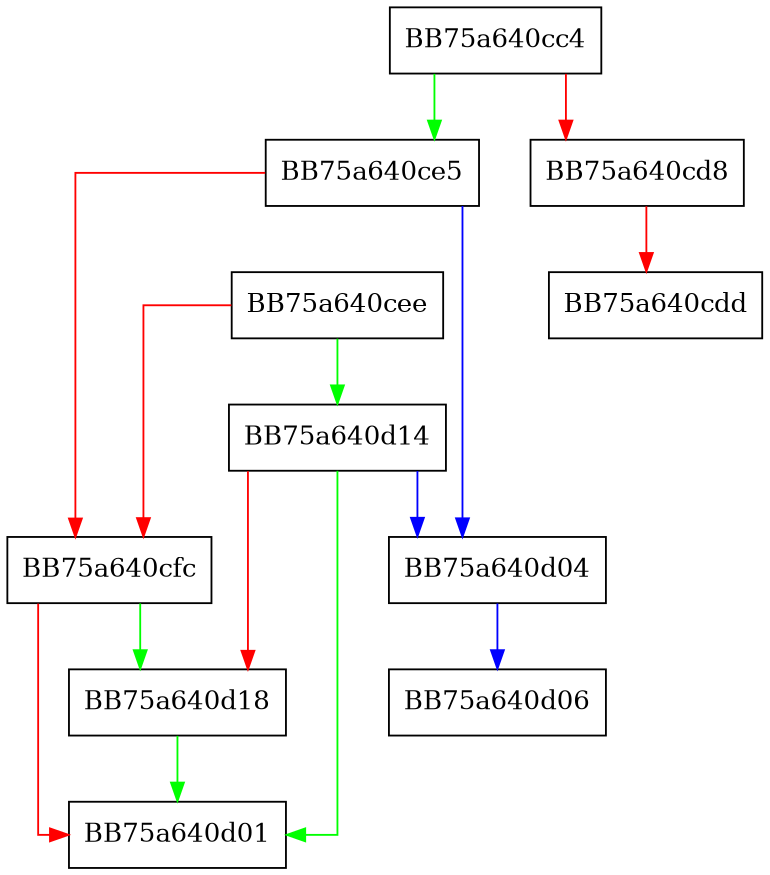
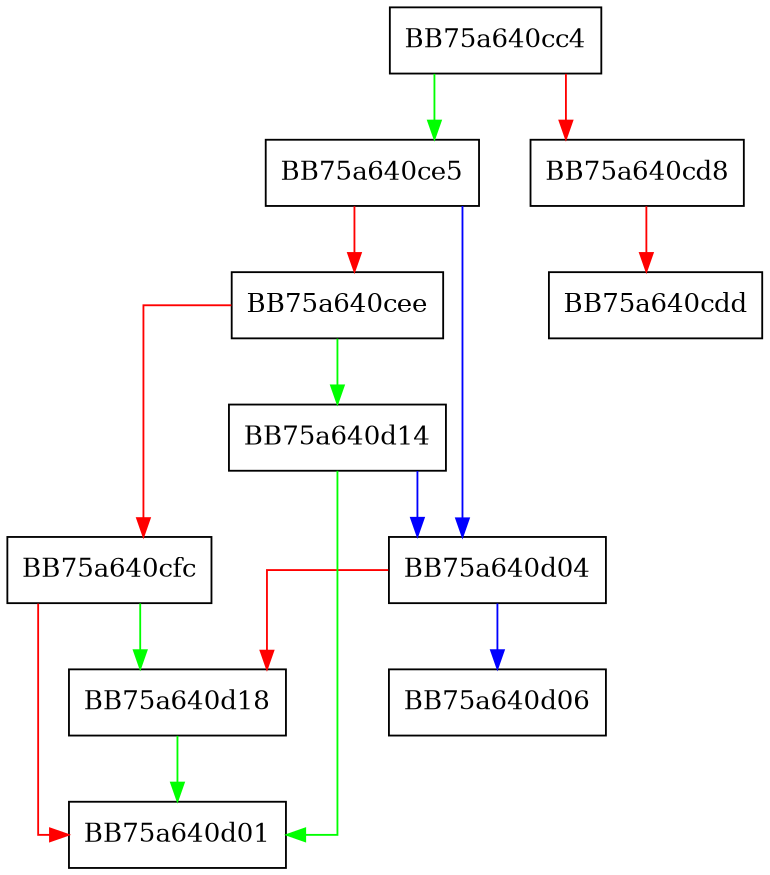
edge "BB75a640ce5" -> "BB75a640cfc": now "BB75a640ce5" -> "BB75a640cee"
edge "BB75a640d14" -> "BB75a640d18": now "BB75a640d04" -> "BB75a640d18"
